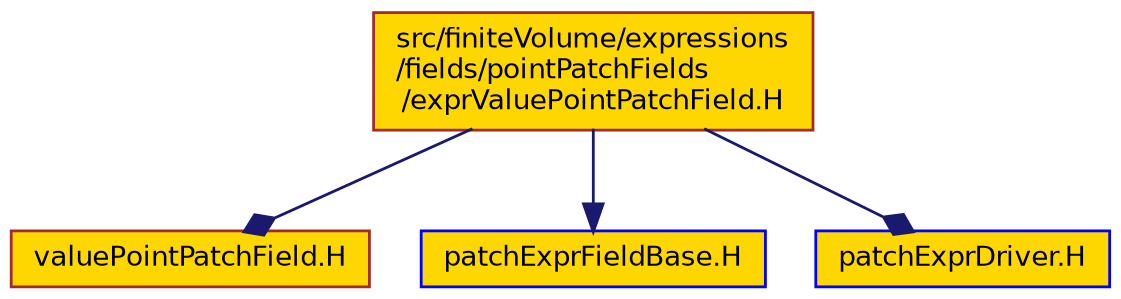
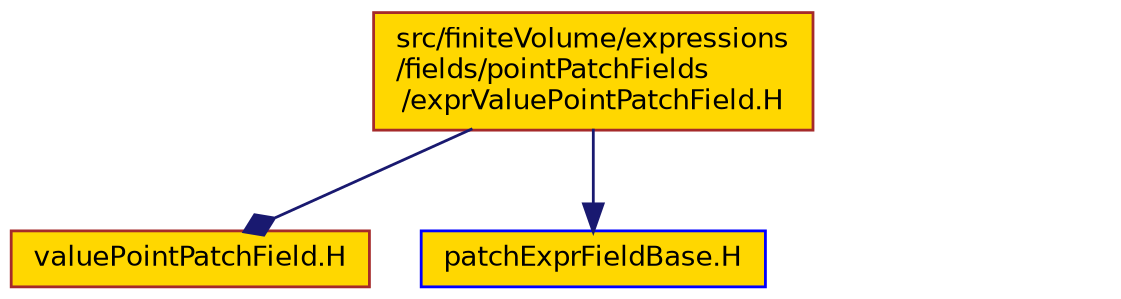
node "patchExprDriver.H": removed
